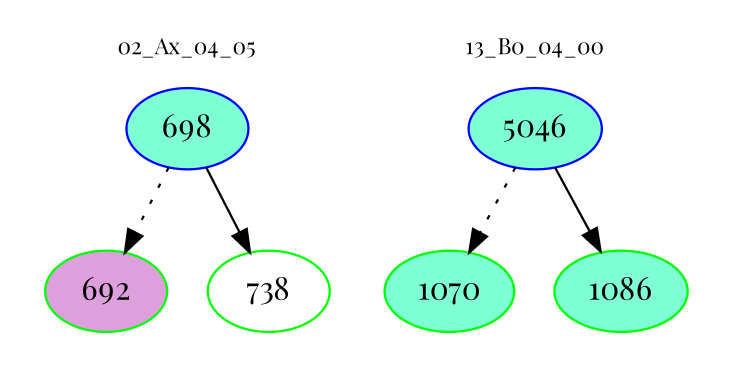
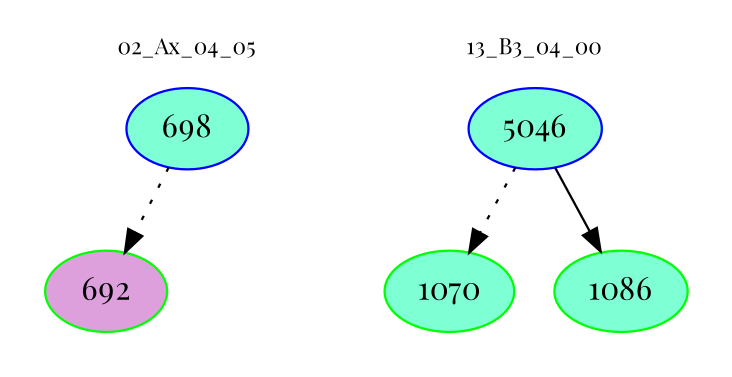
cluster "13_B0_04_00": label "13_B0_04_00" -> "13_B3_04_00"
node "738": removed
